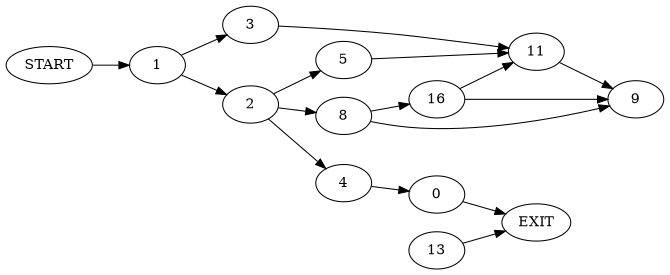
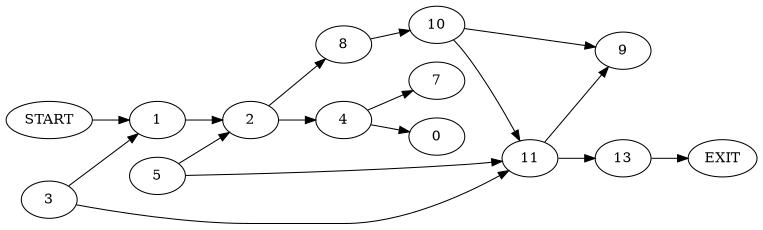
edge "1" -> "3": reversed
node "7": added
edge "2" -> "5": reversed
node "16": label "16" -> "10"
edge "8" -> "9": removed
edge "11" -> "13": added
edge "0" -> "EXIT": removed
